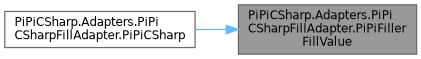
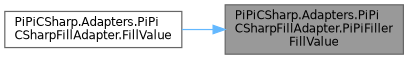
node "PiPiCSharp.Adapters.PiPi CSharpFillAdapter.PiPiCSharp": label "PiPiCSharp.Adapters.PiPi CSharpFillAdapter.PiPiCSharp" -> "PiPiCSharp.Adapters.PiPi CSharpFillAdapter.FillValue"
